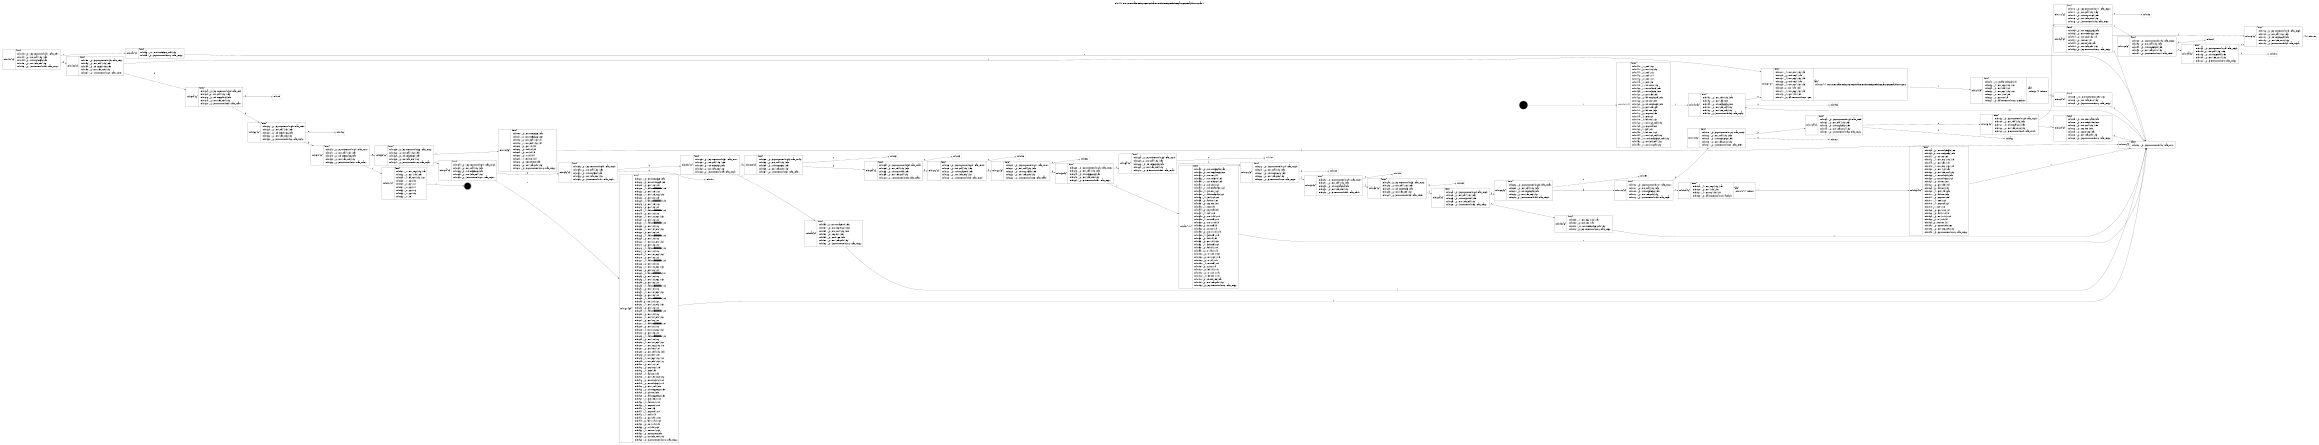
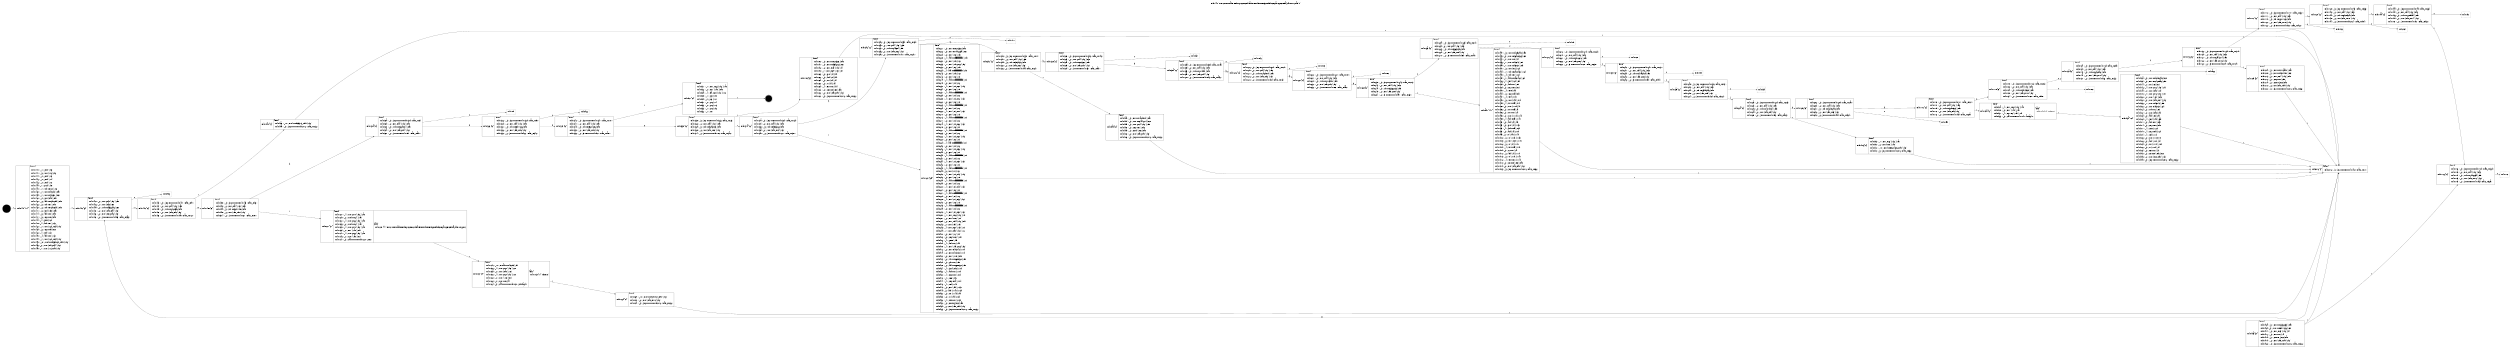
edge "0x4014b2 [32]" -> "0x401c27 [37]": now "0x4014b2 [32]" -> "0x4014d2 [28]"
